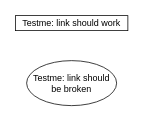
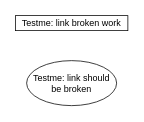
node "Testme: link should work": label "Testme: link should work" -> "Testme: link broken work"
